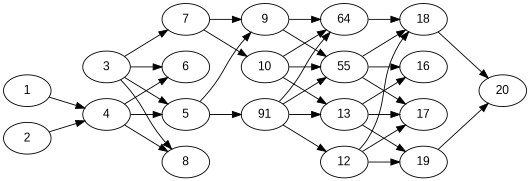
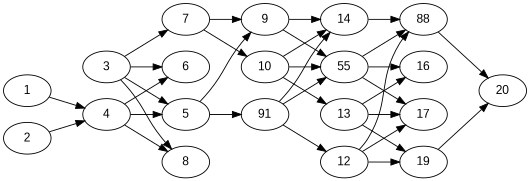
node "64": label "64" -> "14"
node "18": label "18" -> "88"
edge "91" -> "13": removed
